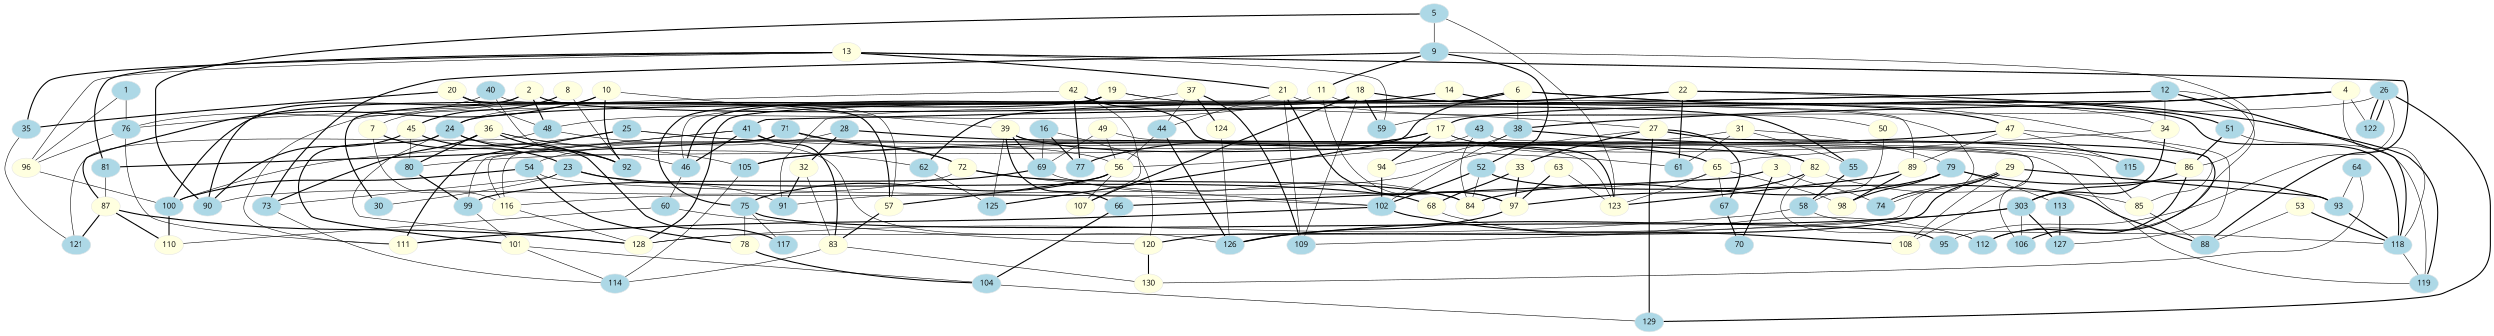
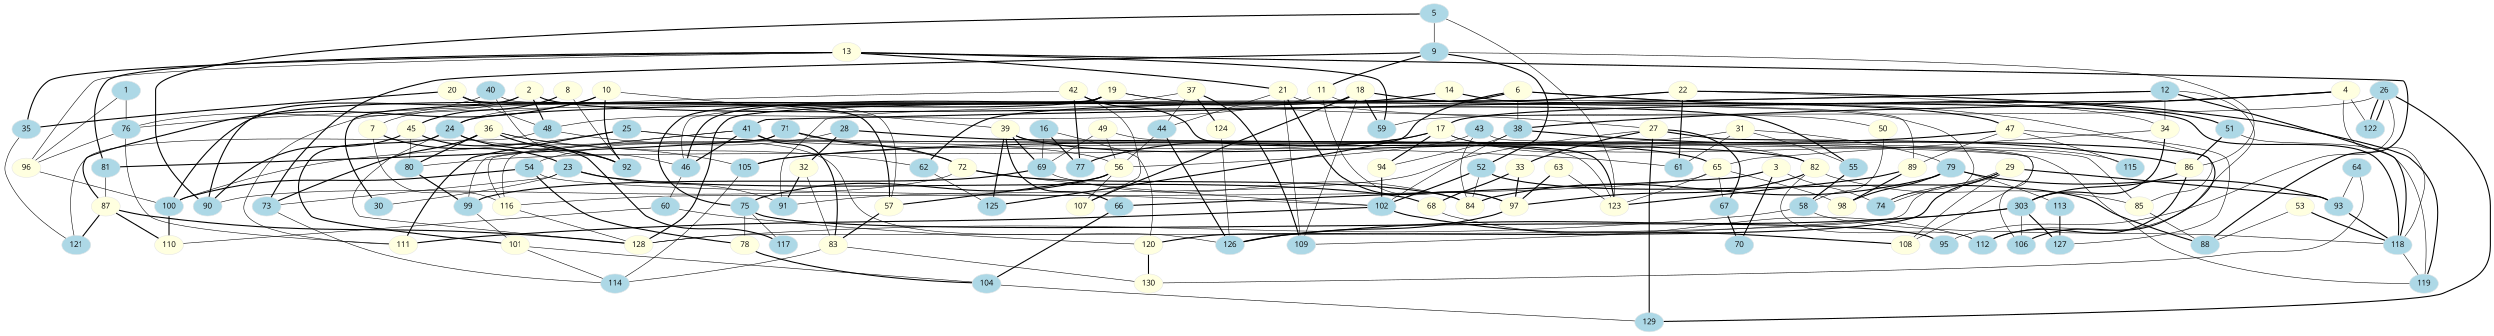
edge "13" -- "59": style solid -> bold
edge "39" -- "125": style solid -> bold
